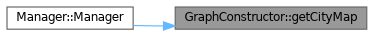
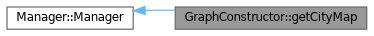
edge "Manager::Manager" -> "GraphConstructor::getCityMap": reversed
